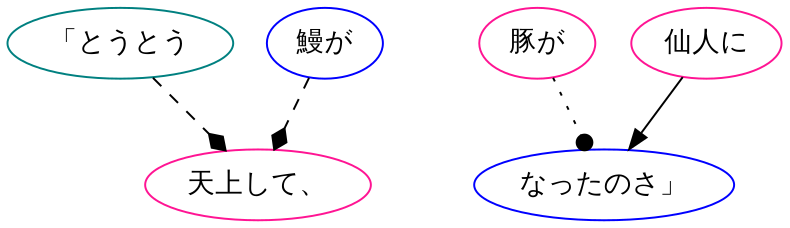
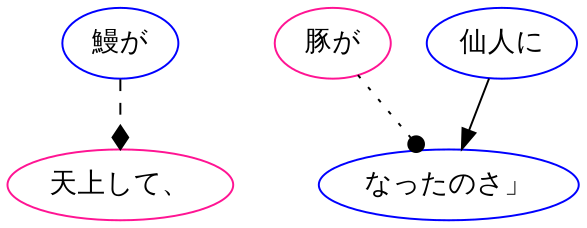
node "「とうとう": removed
node "仙人に": color deeppink -> blue
